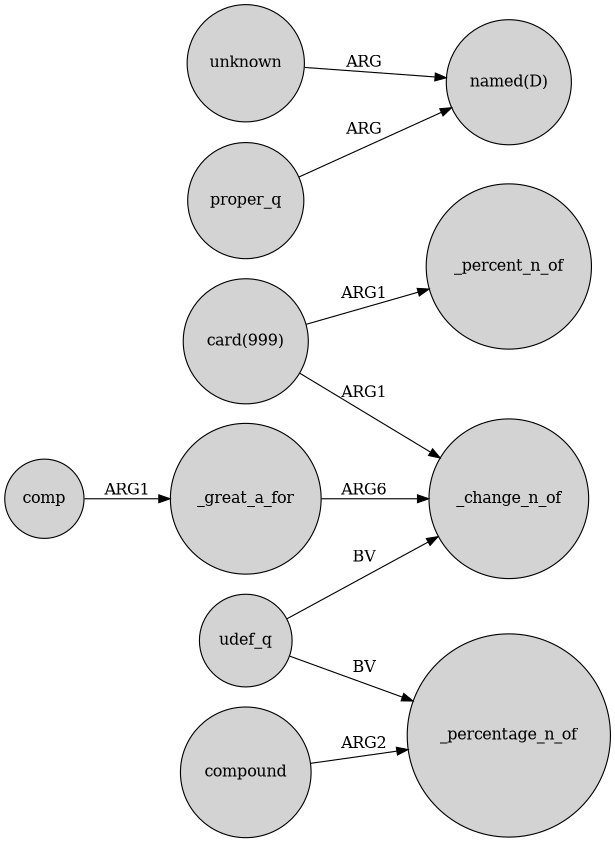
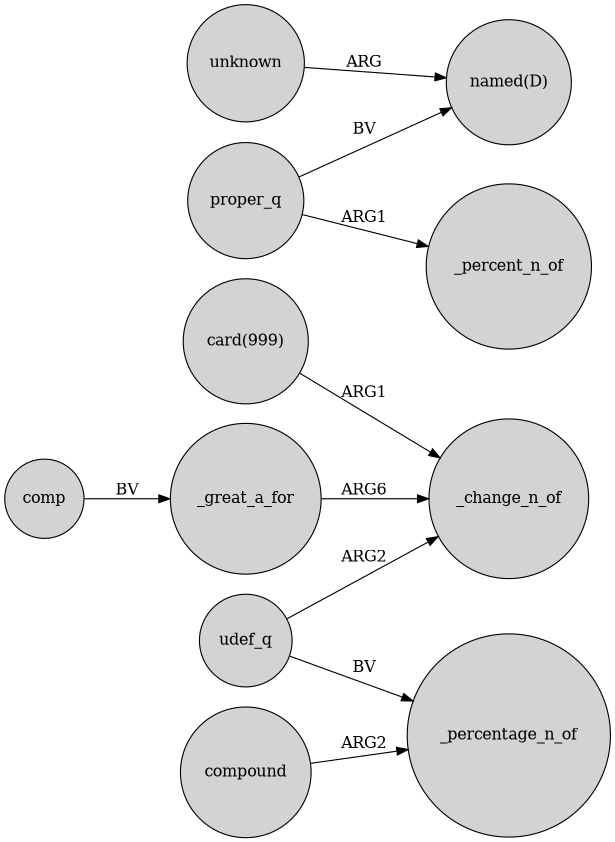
edge "proper_q" -> "named(D)": label "ARG" -> "BV"
edge "card(999)" -> "_percent_n_of": now "proper_q" -> "_percent_n_of"
edge "comp" -> "_great_a_for": label "ARG1" -> "BV"
edge "udef_q" -> "_change_n_of": label "BV" -> "ARG2"
